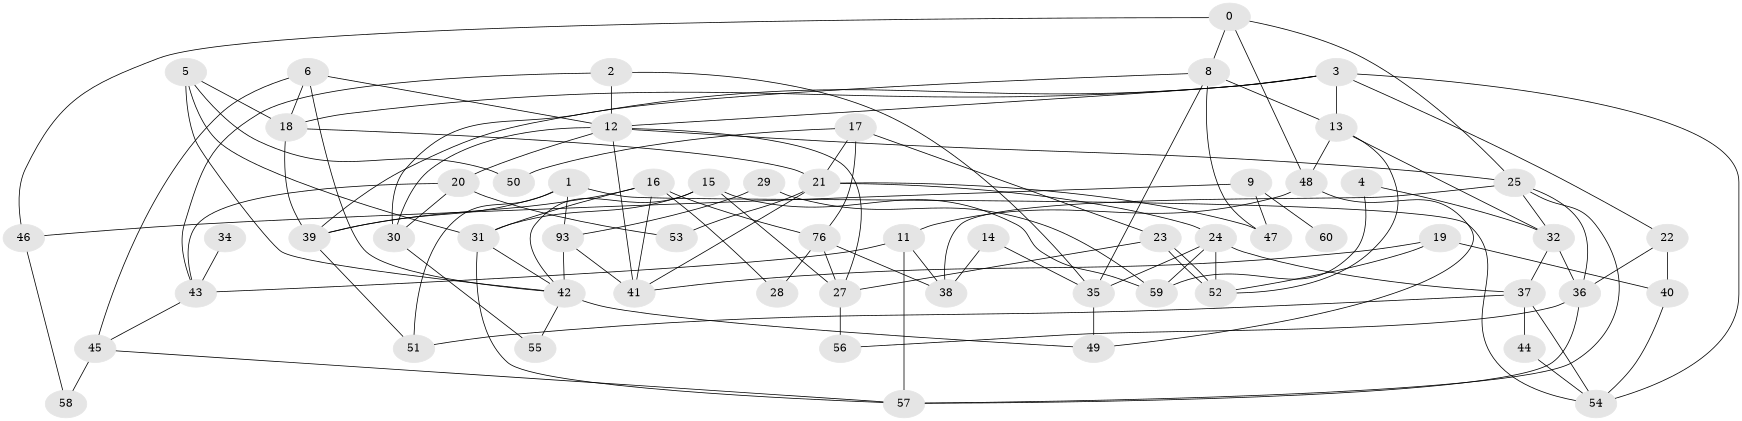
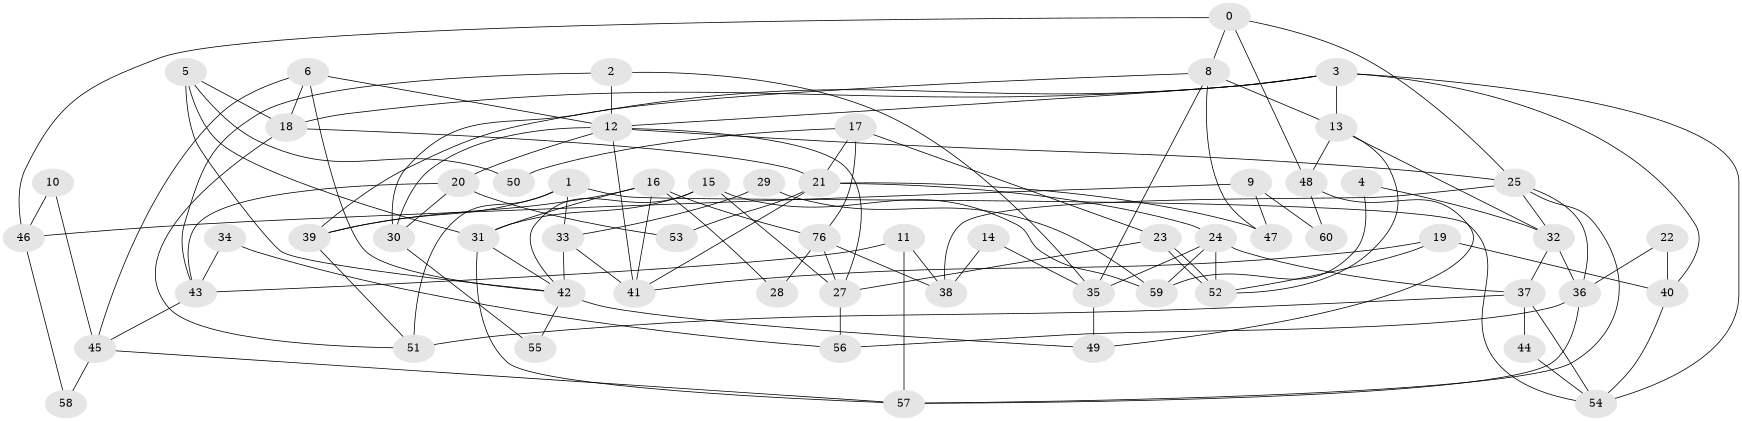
edge "3" -- "22": now "3" -- "40"
node "10": added
edge "18" -- "39": now "18" -- "51"
edge "48" -- "11": now "48" -- "60"
node "93": label "93" -> "33"
edge "34" -- "56": added
